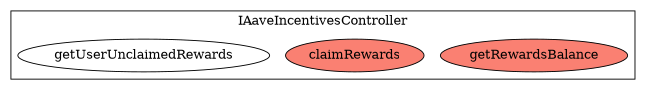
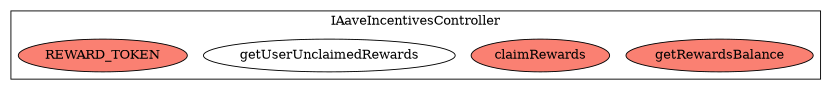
node "REWARD_TOKEN": added
